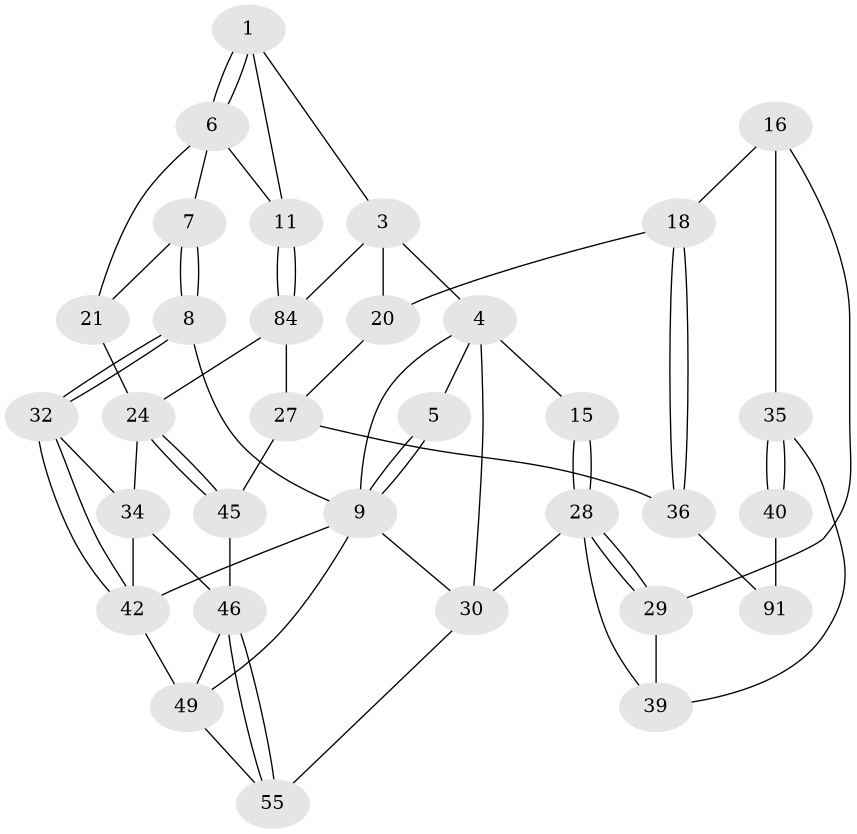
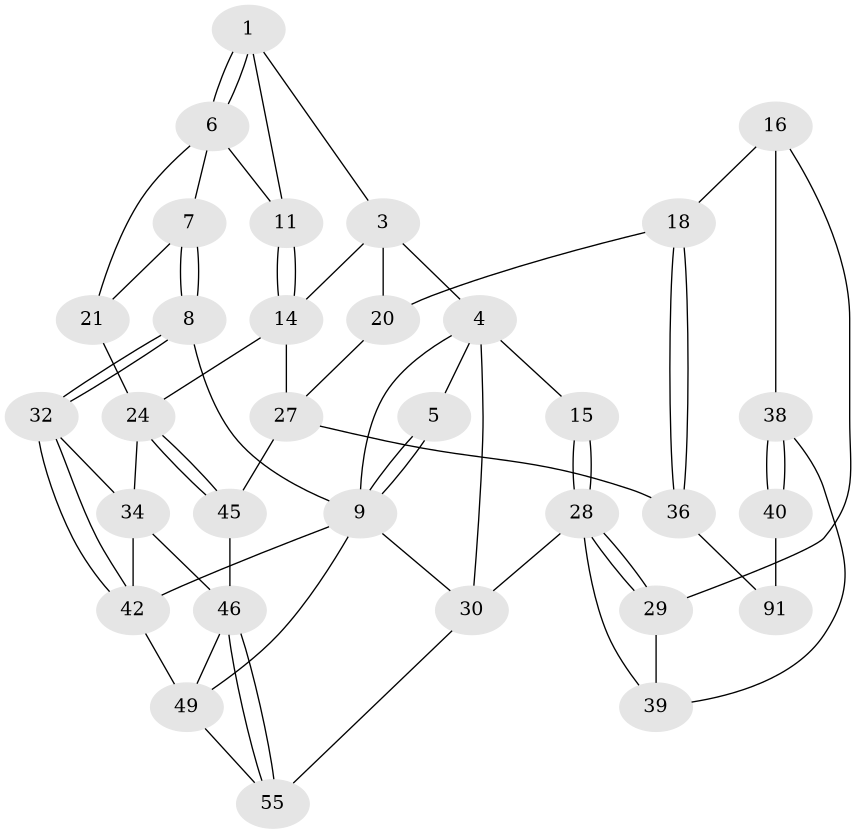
node "84": label "84" -> "14"
node "35": label "35" -> "38"
